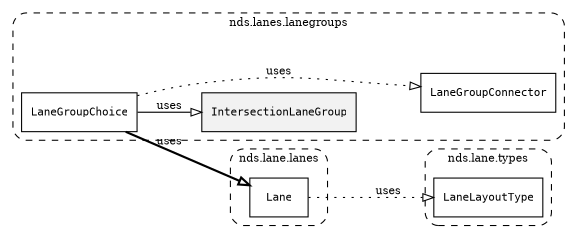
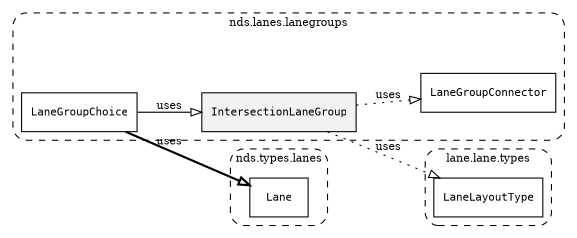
edge "LaneGroupChoice" -> "LaneGroupConnector": now "IntersectionLaneGroup" -> "LaneGroupConnector"
cluster "nds.lane.lanes": label "nds.lane.lanes" -> "nds.types.lanes"
cluster "nds.lane.types": label "nds.lane.types" -> "lane.lane.types"
edge "Lane" -> "LaneLayoutType": now "IntersectionLaneGroup" -> "LaneLayoutType"
